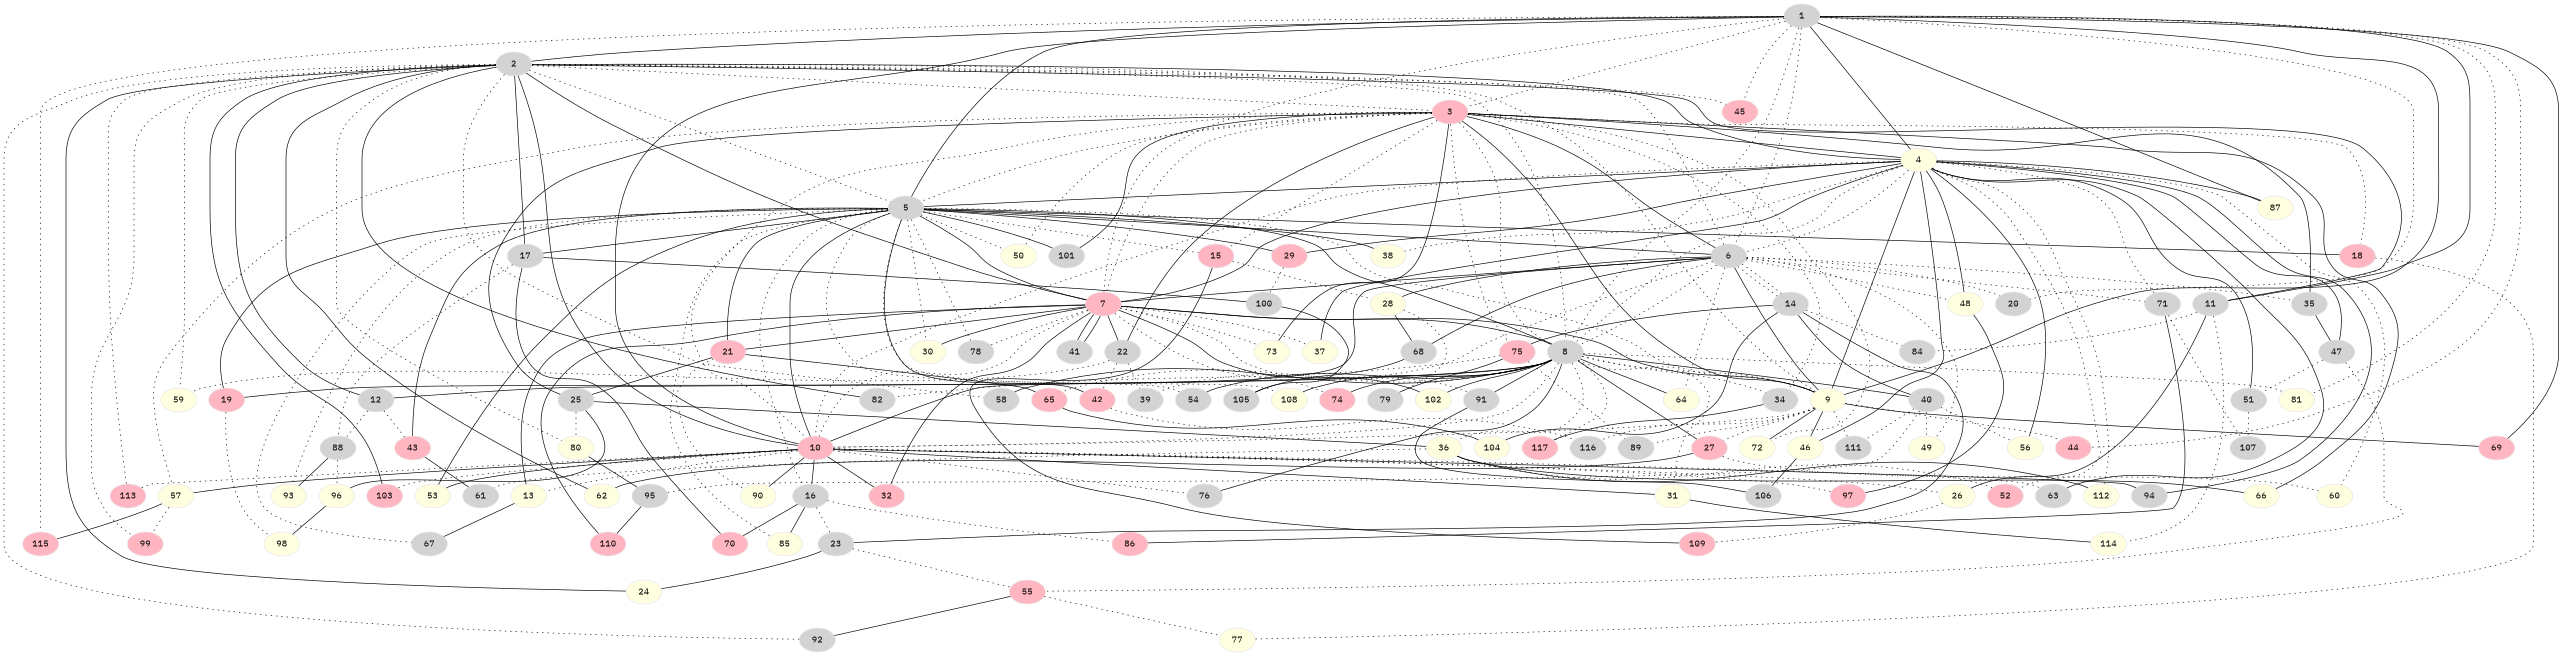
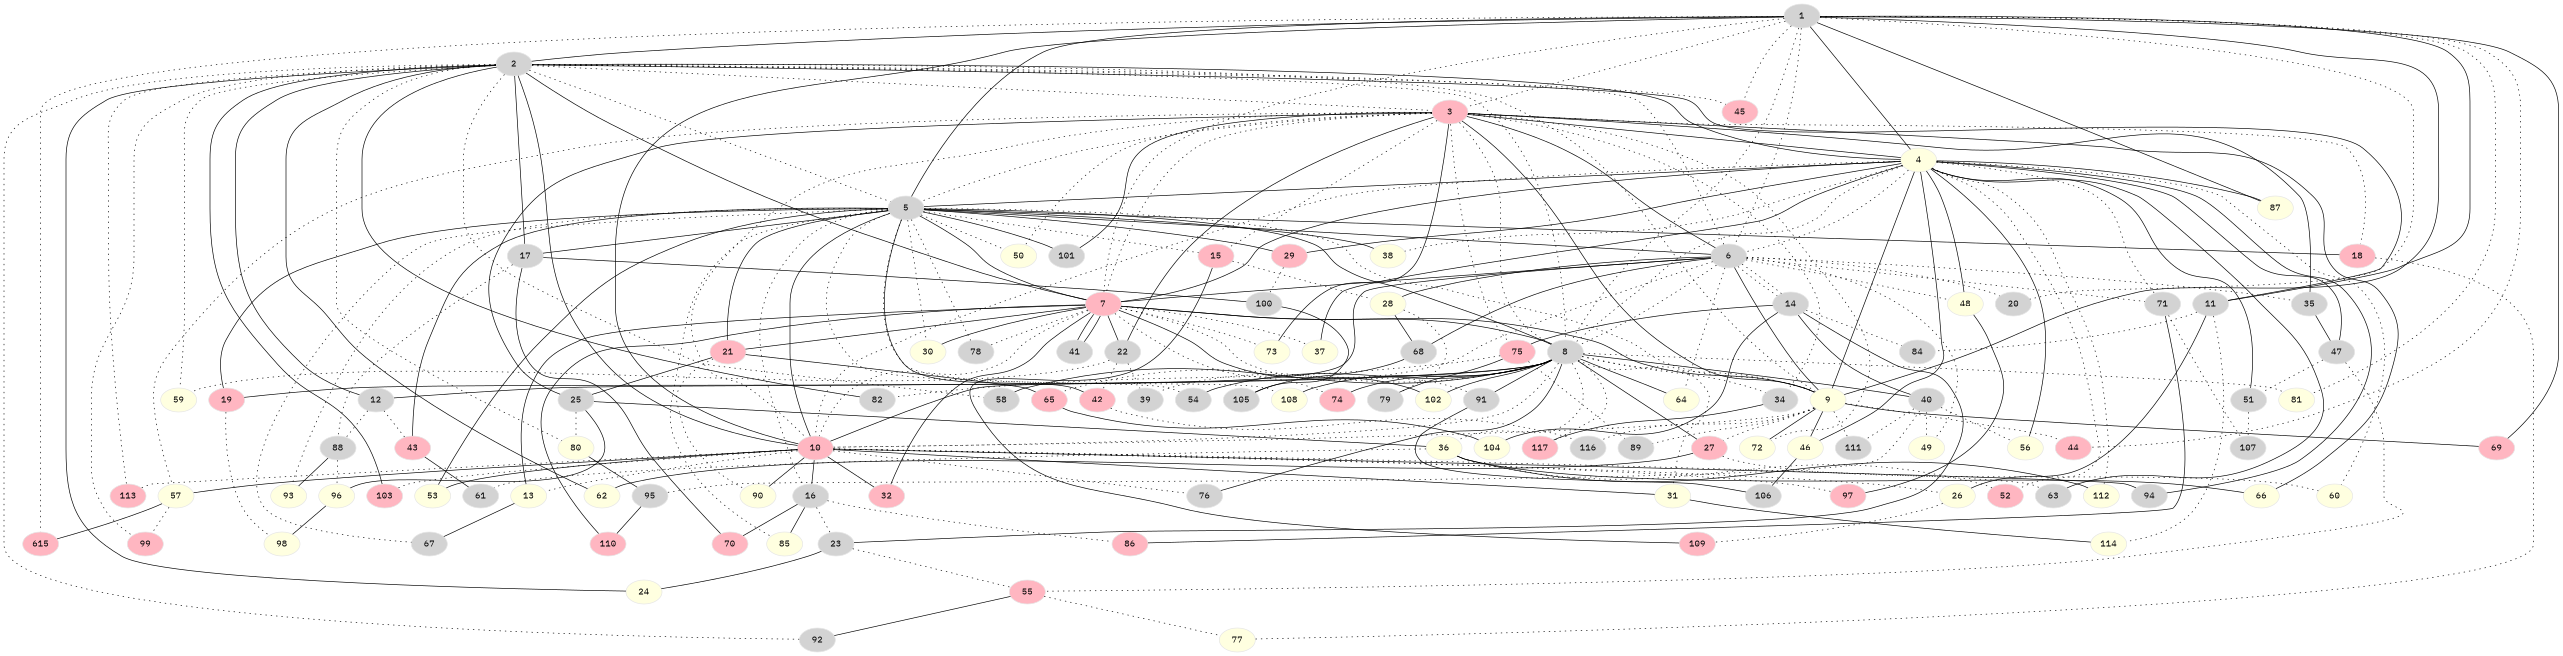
node "115": label "115" -> "615"
